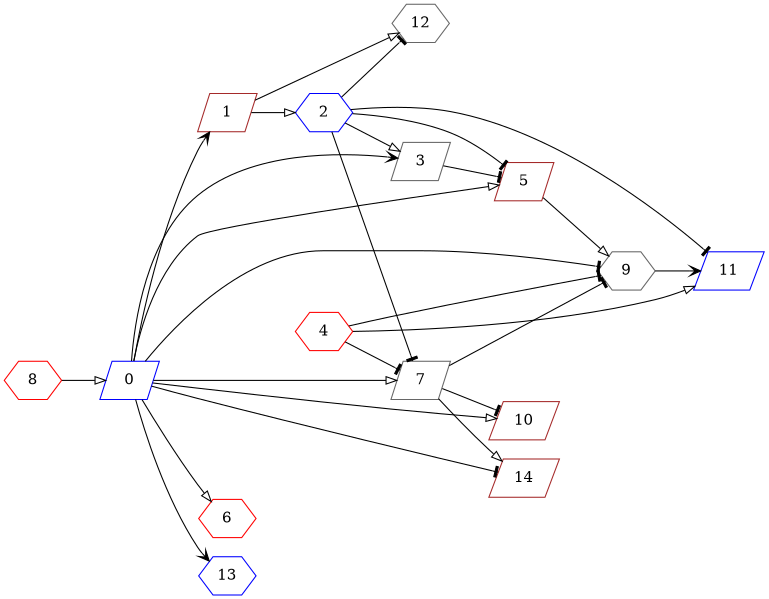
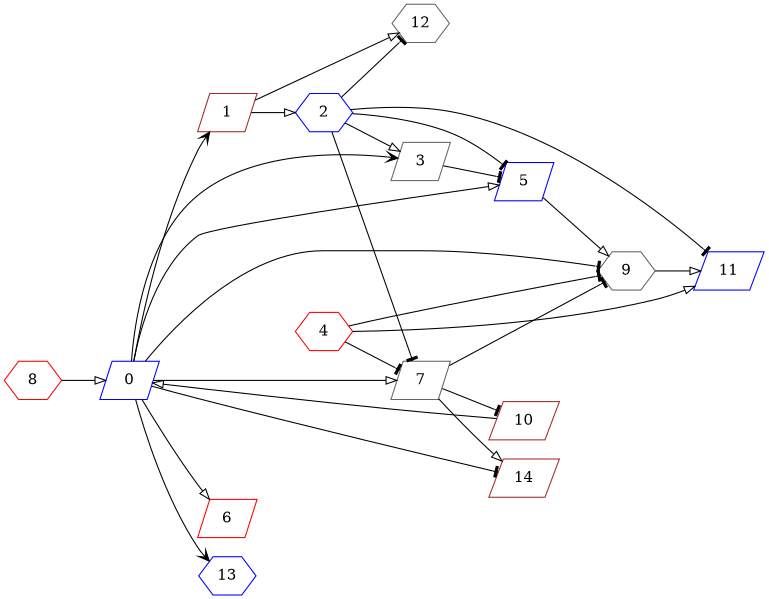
node "5": color brown -> blue
edge "9" -> "11": arrowhead vee -> onormal
edge "0" -> "10": reversed
node "6": shape hexagon -> parallelogram
